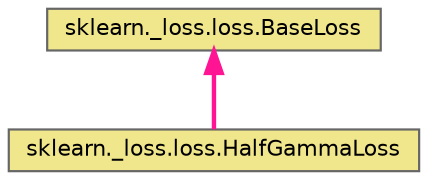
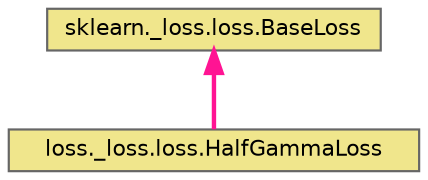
node "sklearn._loss.loss.HalfGammaLoss": label "sklearn._loss.loss.HalfGammaLoss" -> "loss._loss.loss.HalfGammaLoss"
